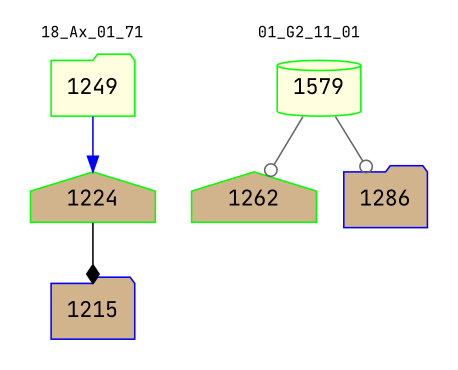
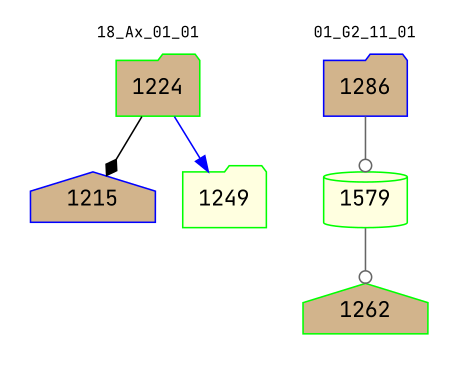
cluster "18_Ax_01_71": label "18_Ax_01_71" -> "18_Ax_01_01"
edge "1249" -> "1224": reversed
edge "1579" -> "1286": reversed
node "1224": shape house -> folder
node "1215": shape folder -> house
